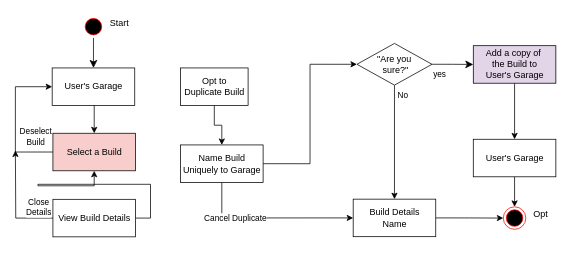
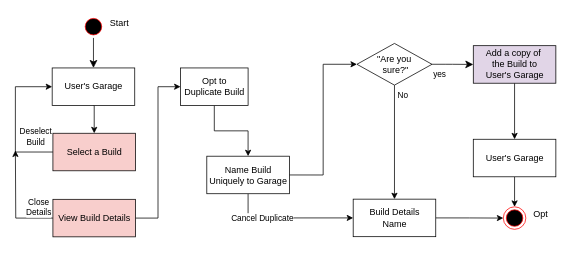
node "Name Build Uniquely to Garage": moved (222, 164) -> (248, 175)
edge "View Build Details" -> "Select a Build": now "View Build Details" -> "Opt to Duplicate Build"
node "View Build Details": fillcolor #ffffff -> #f8cecc
